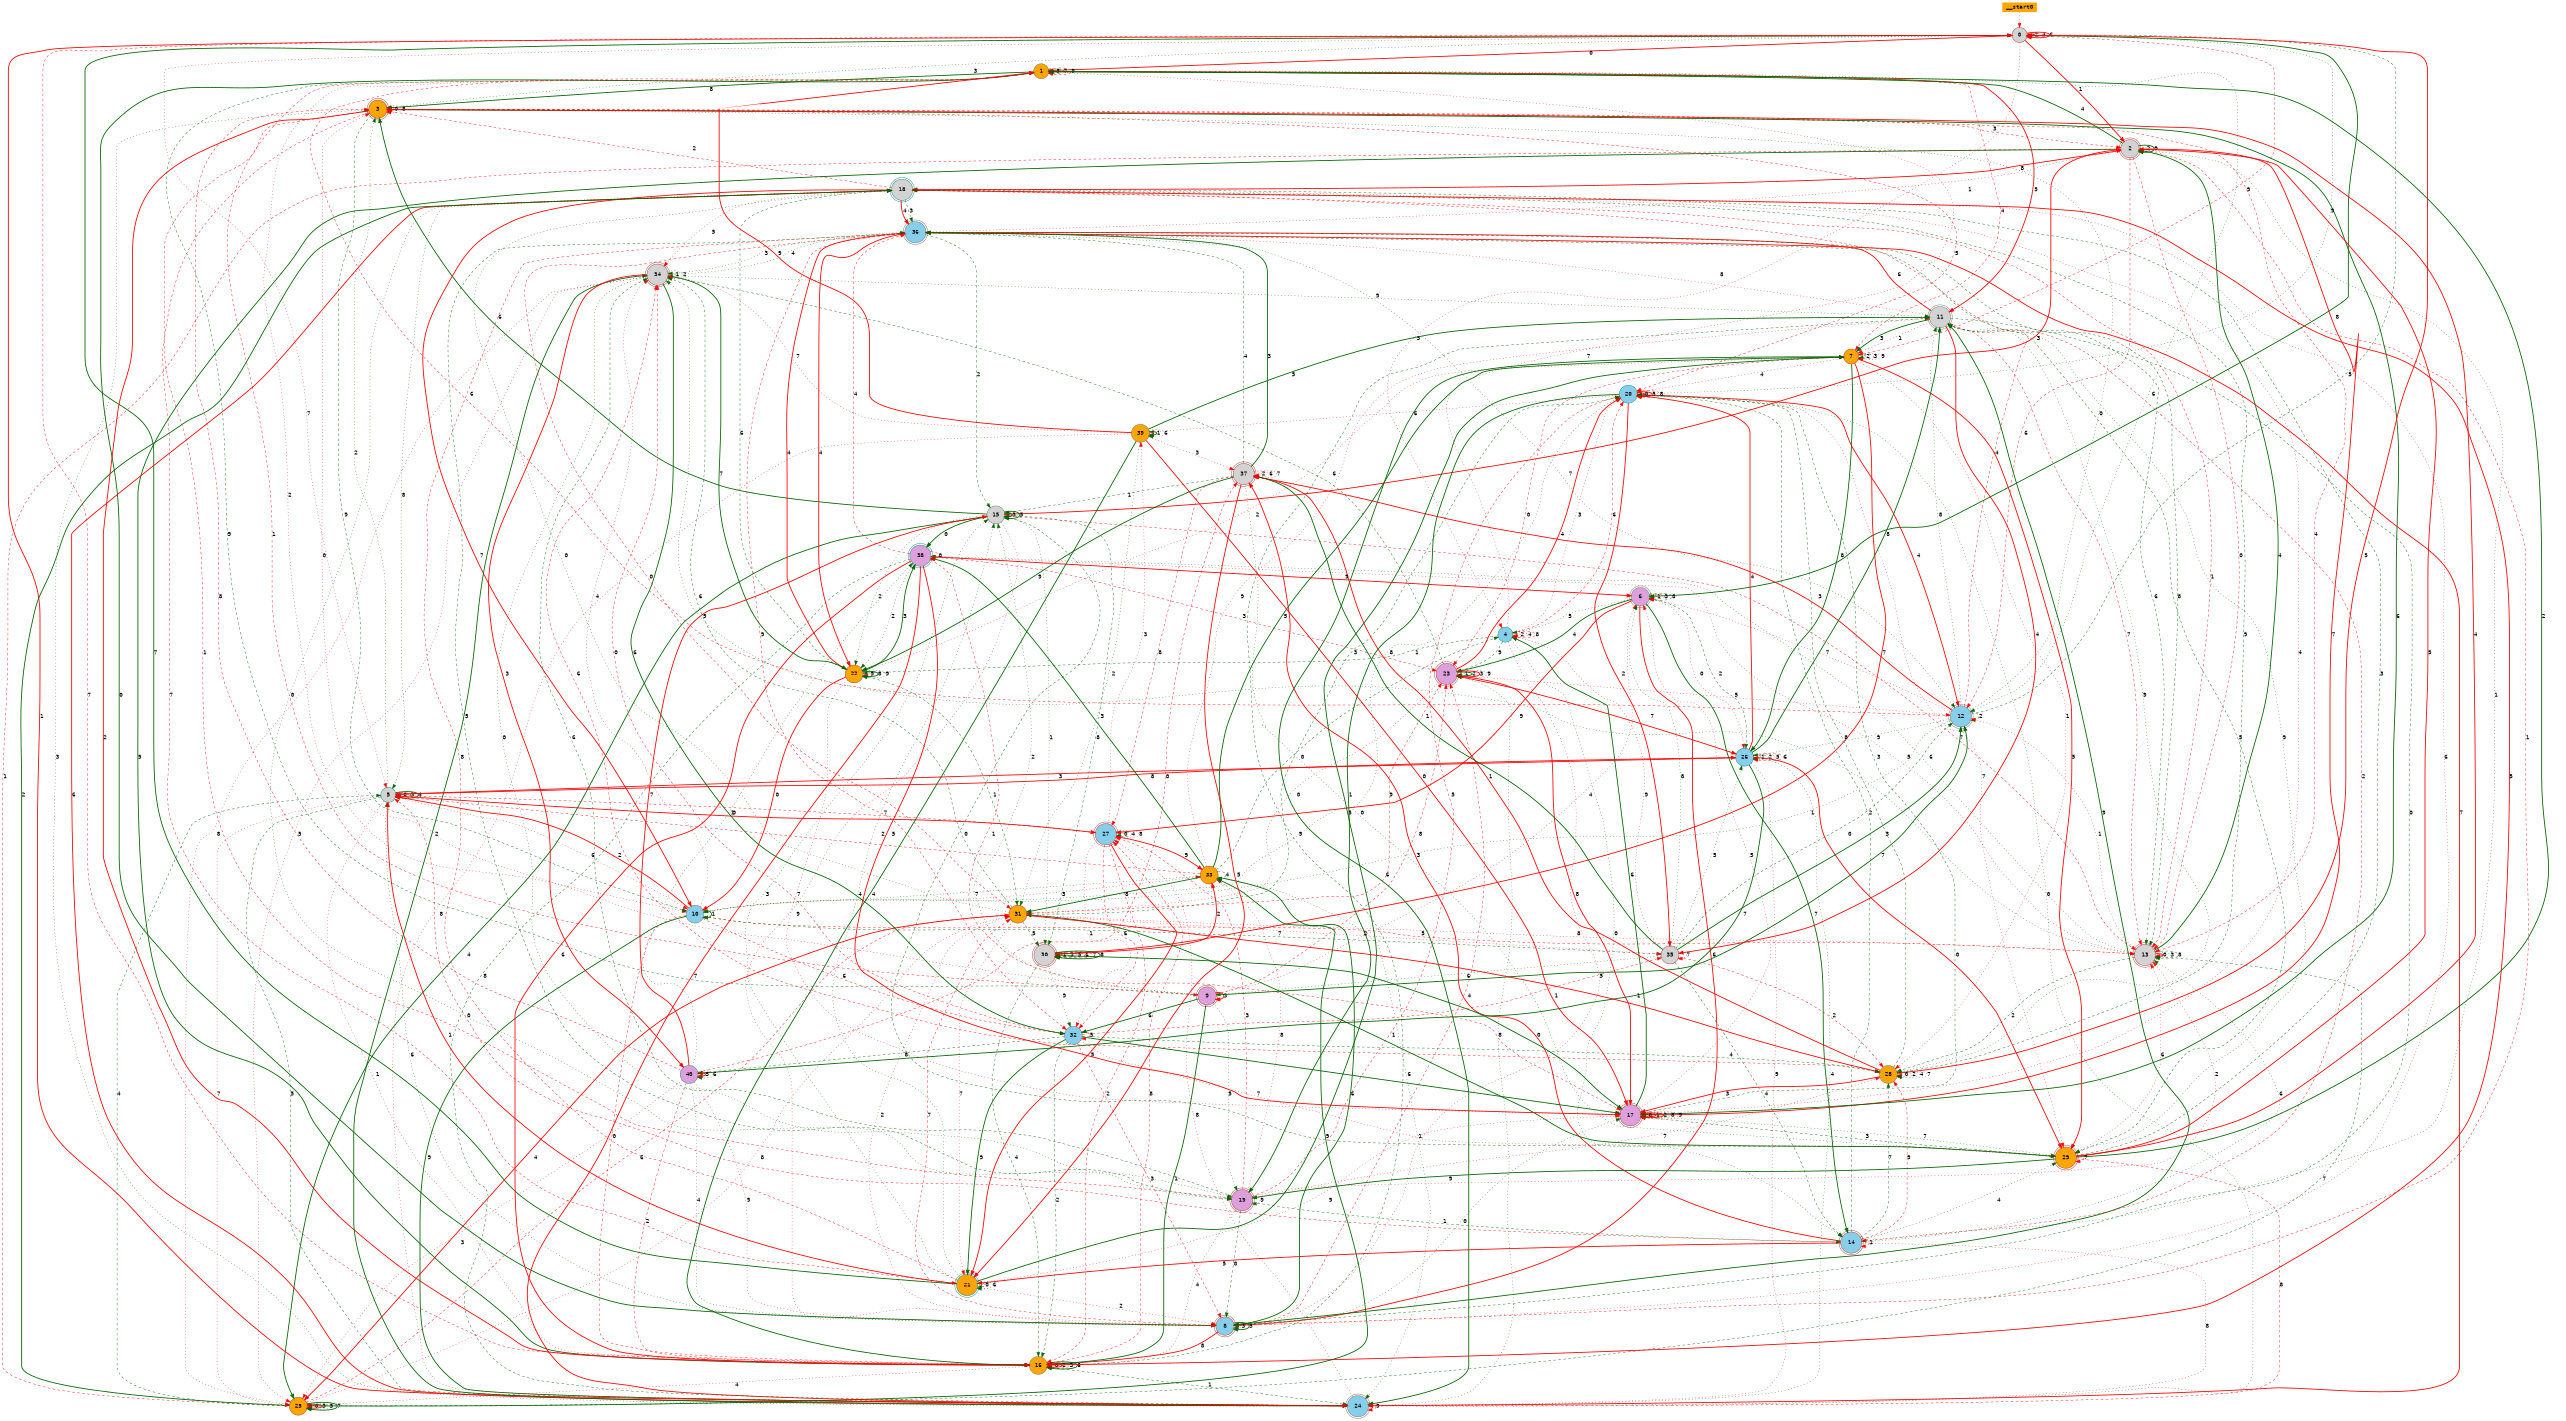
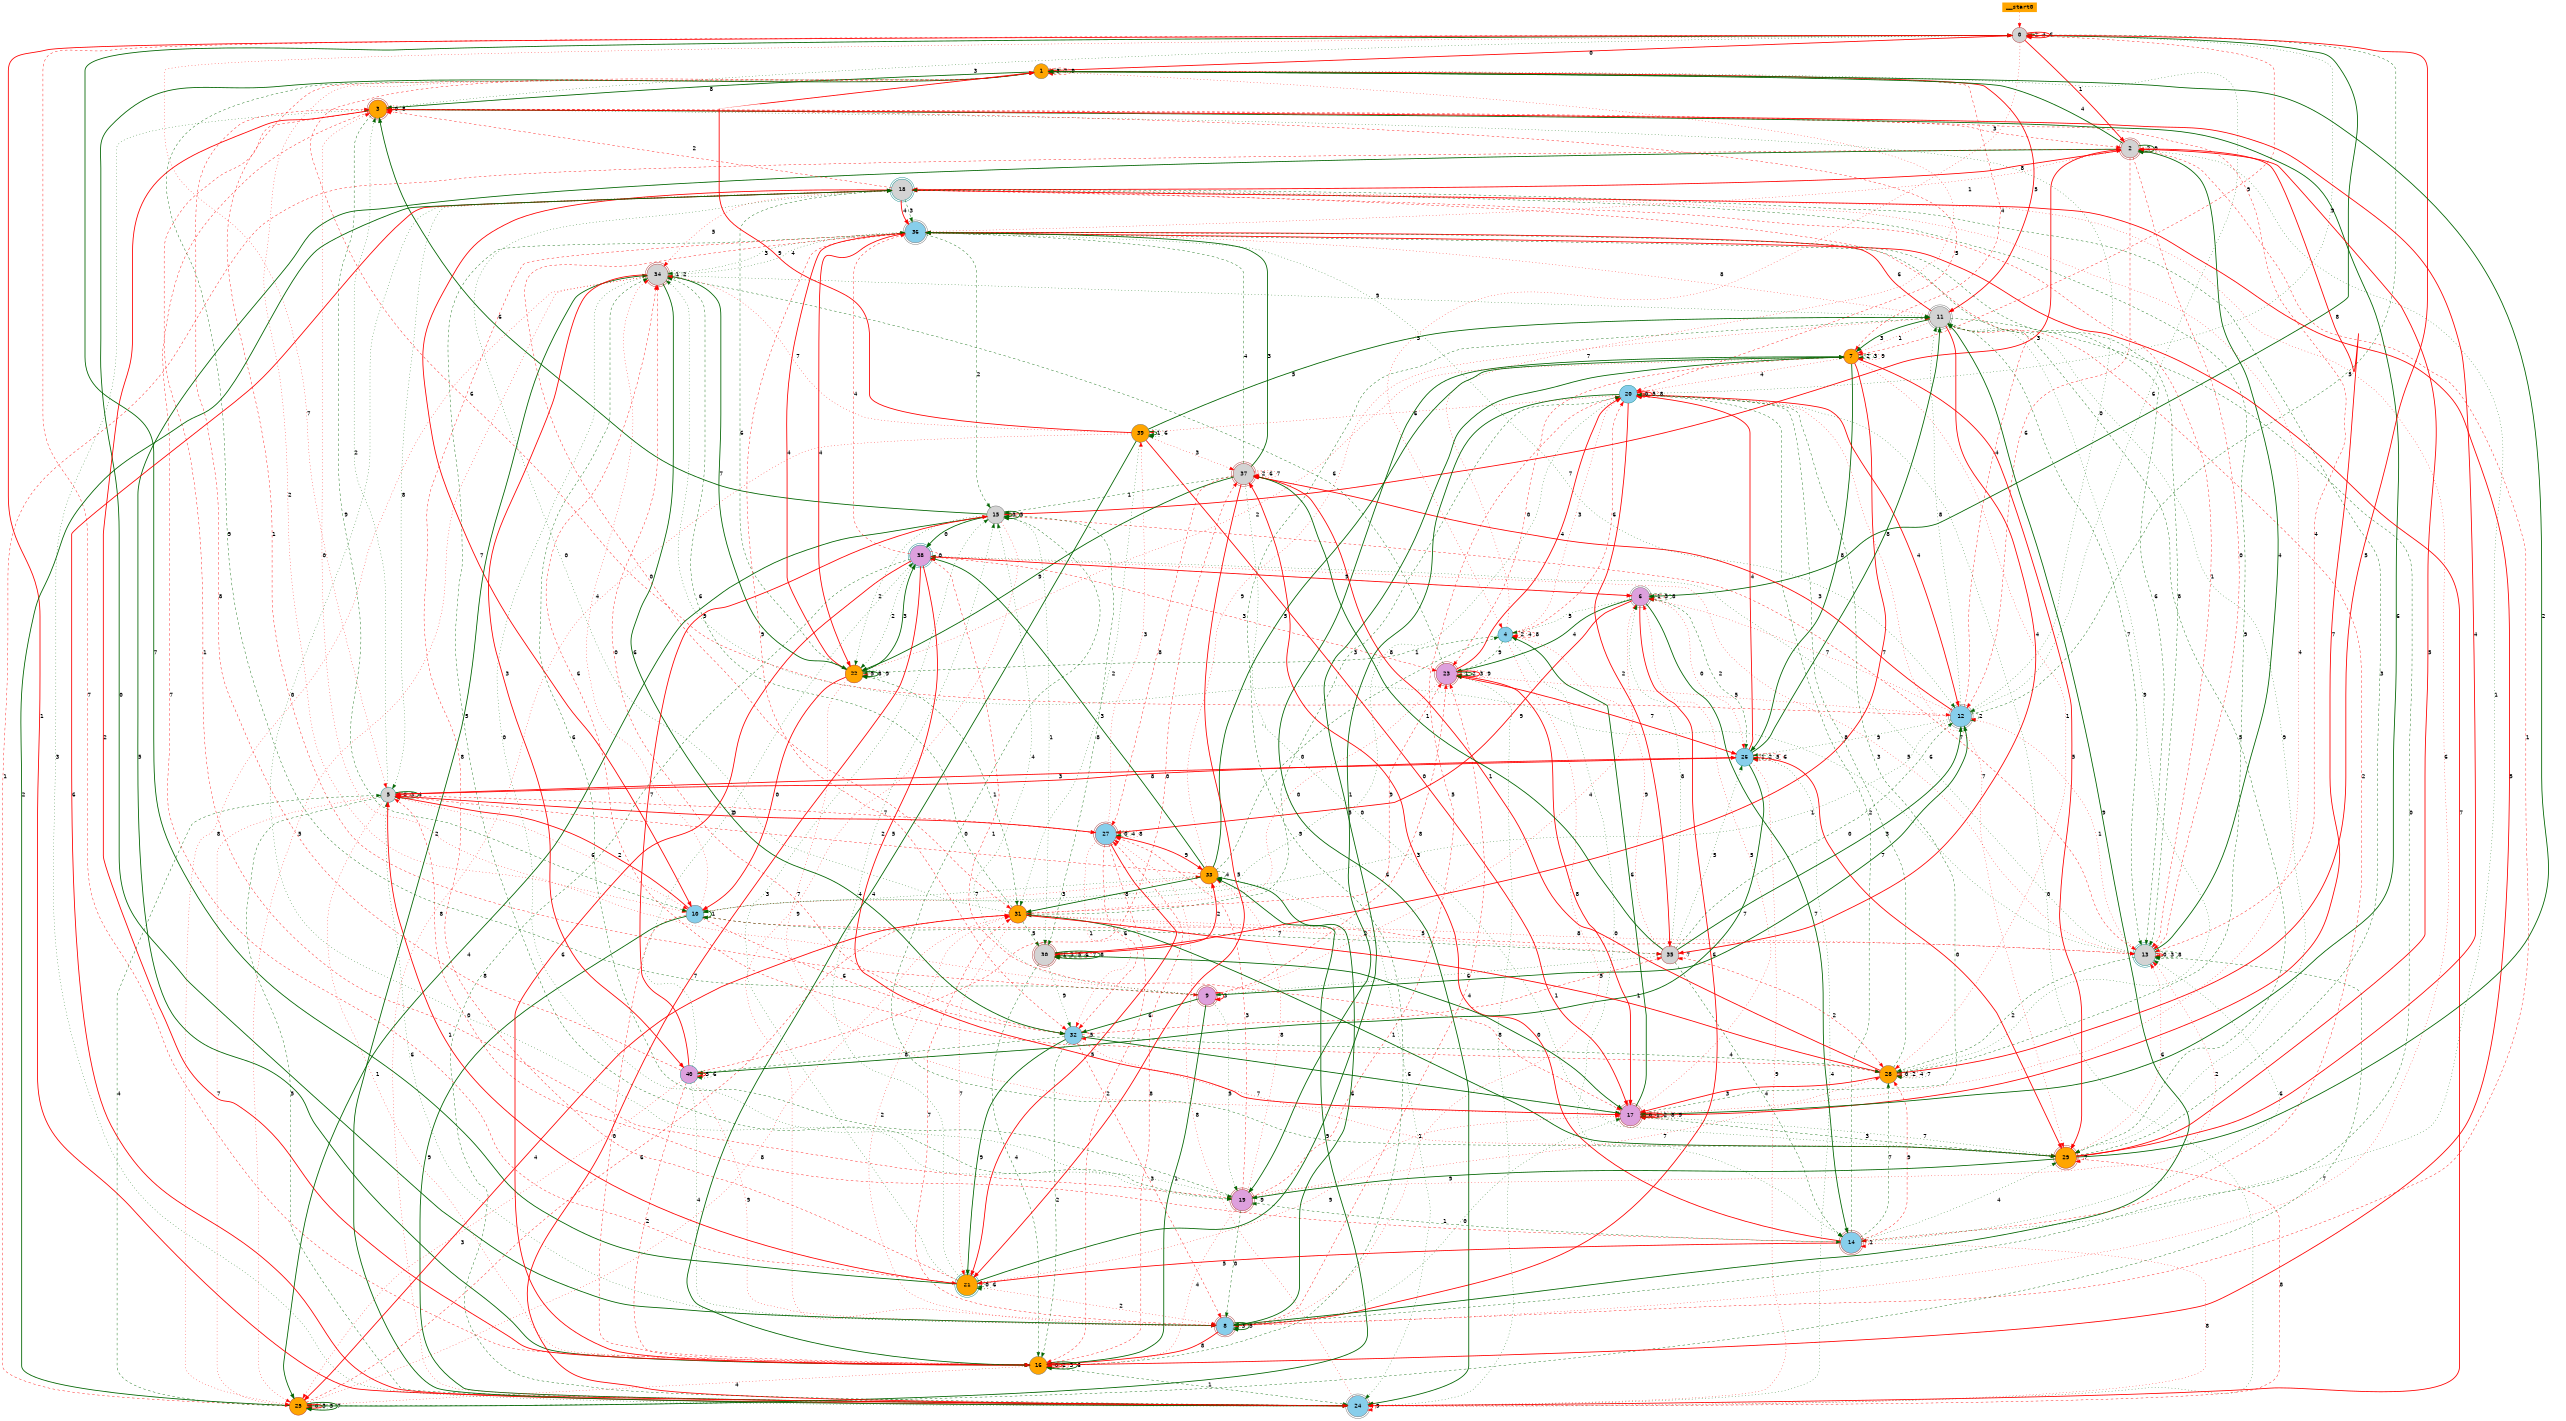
edge "11" -> "13": color red -> darkgreen
edge "9" -> "15": label "2" -> "4"
node "13": color brown -> teal
